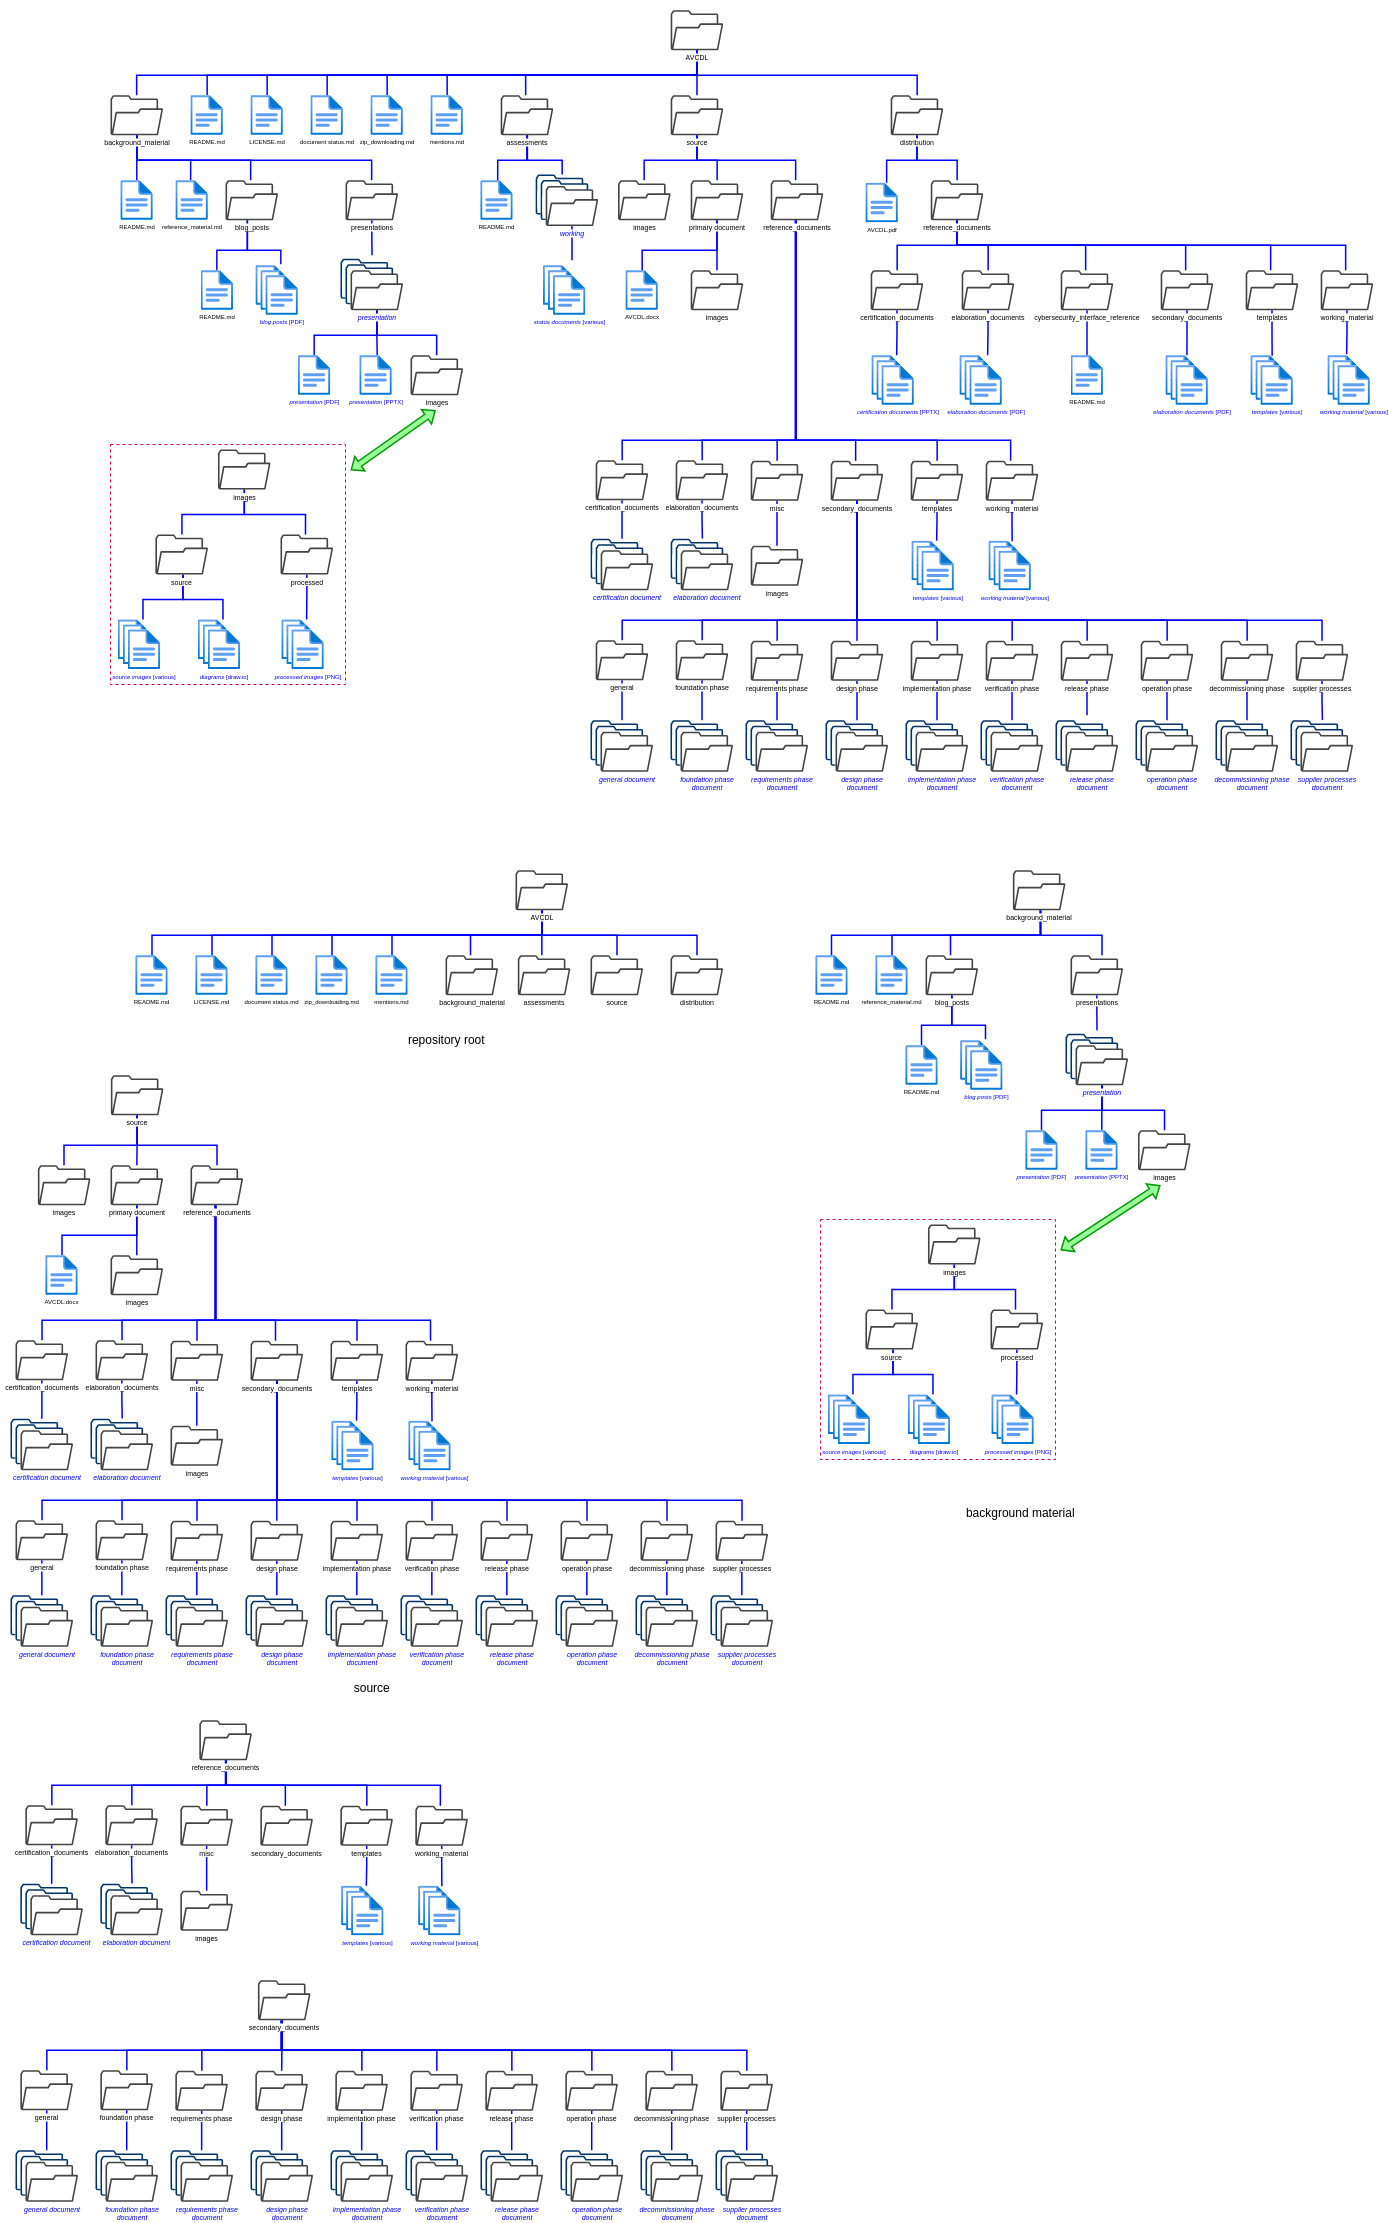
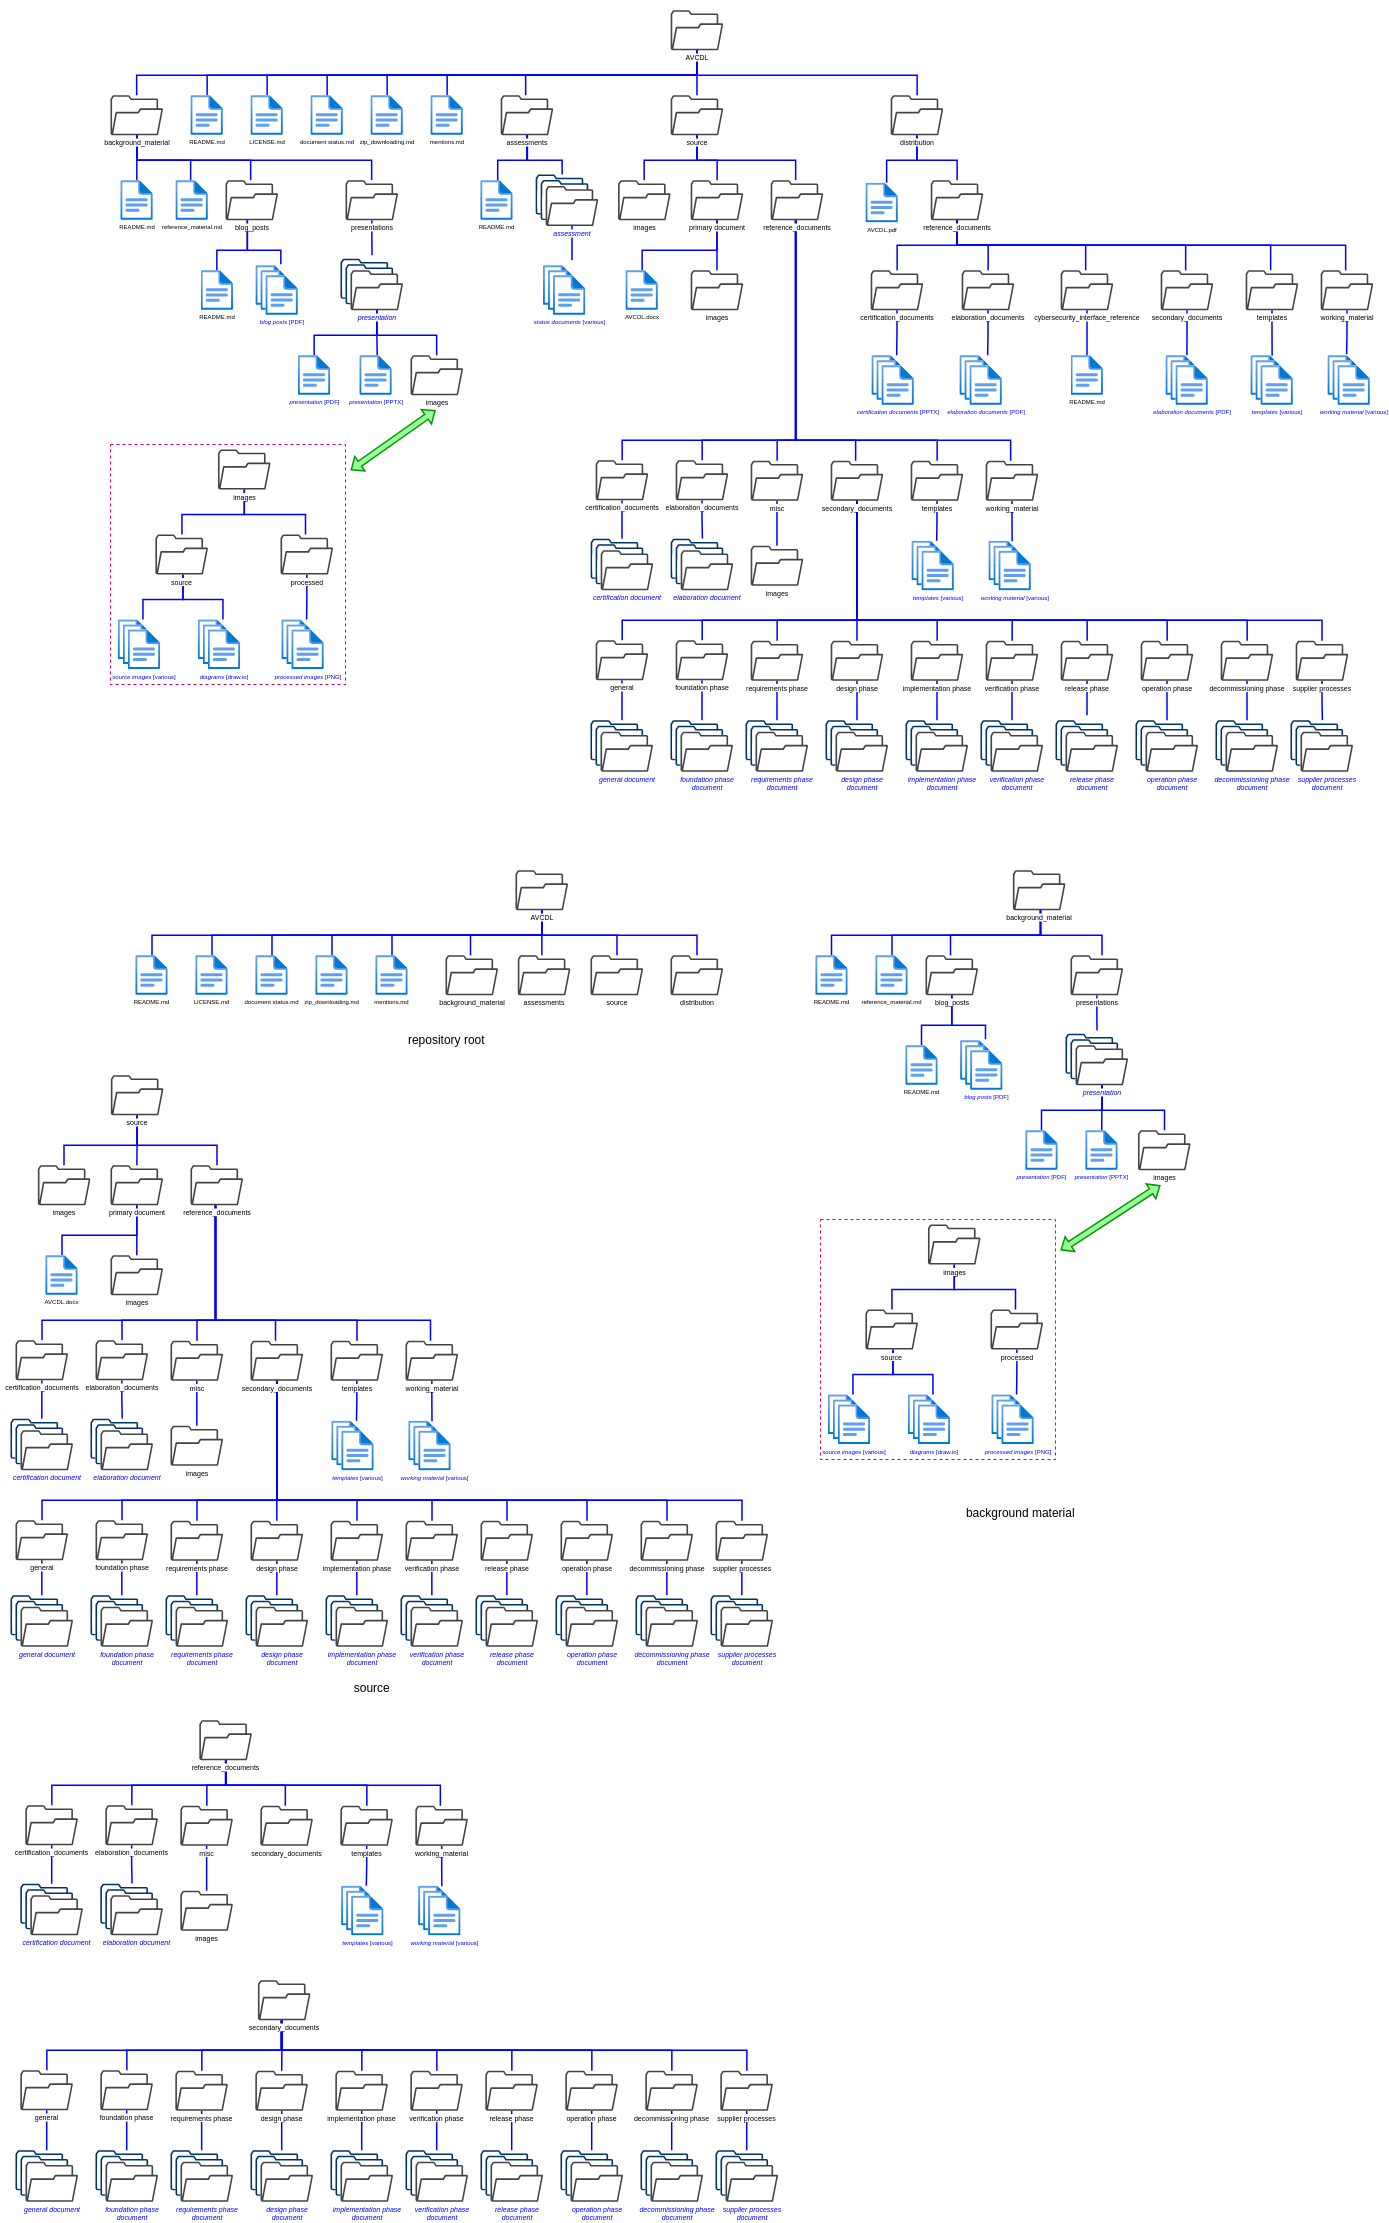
node "working": label "working" -> "assessment"
